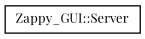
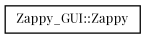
node "Zappy_GUI::Server": label "Zappy_GUI::Server" -> "Zappy_GUI::Zappy"
